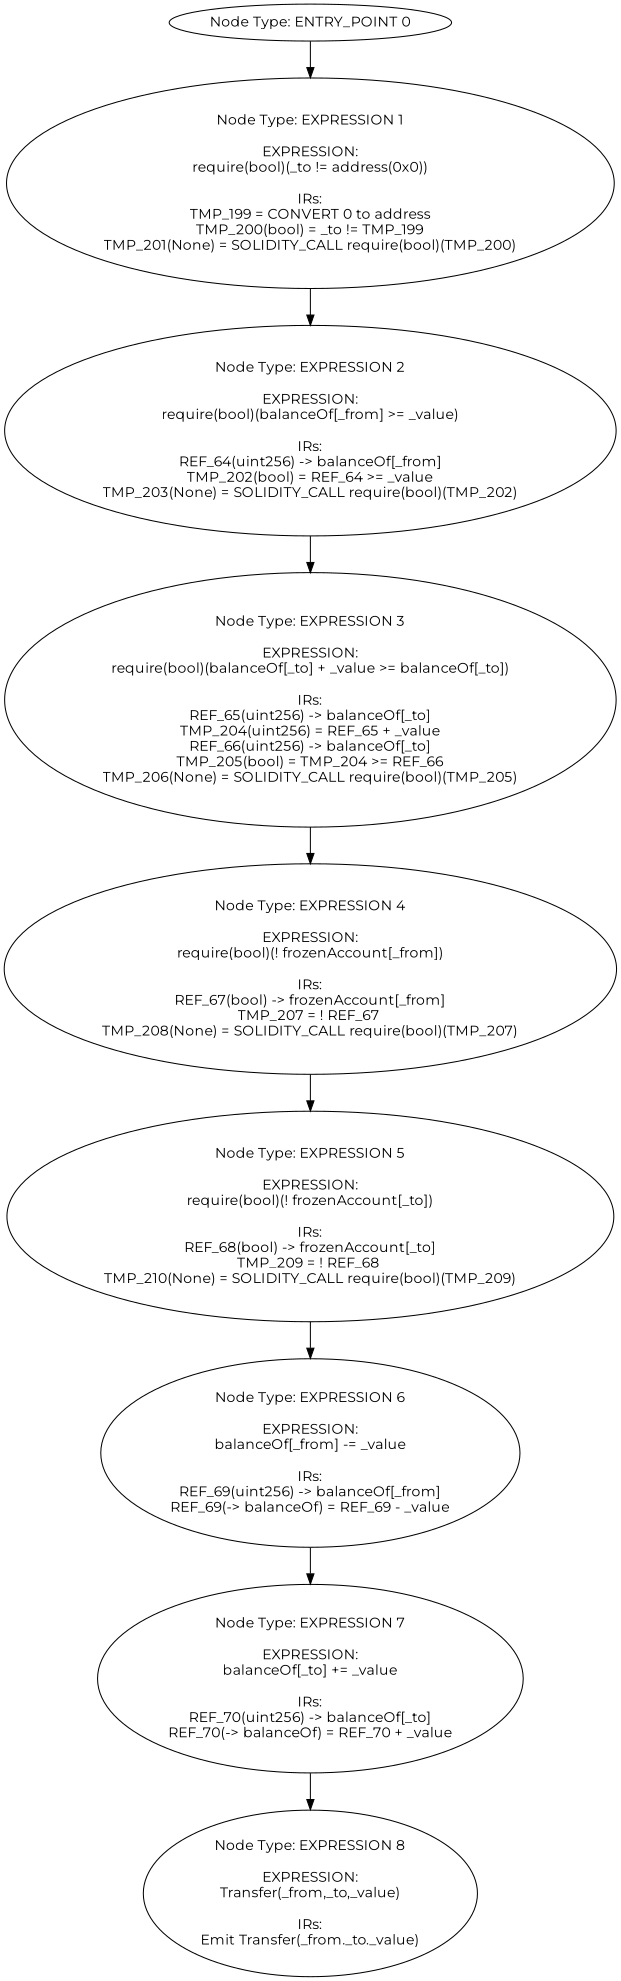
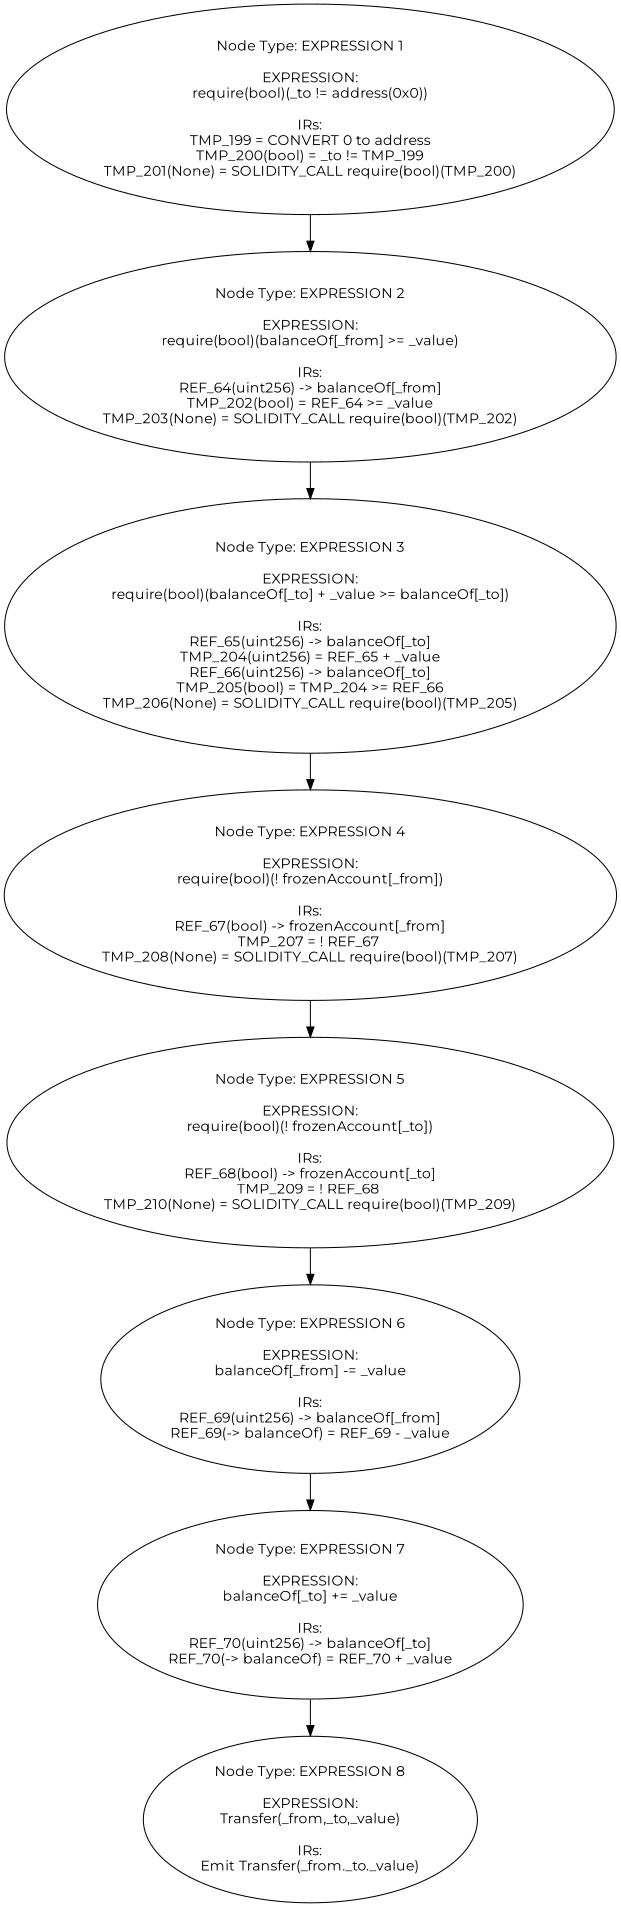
node "Node Type: ENTRY_POINT 0": removed
